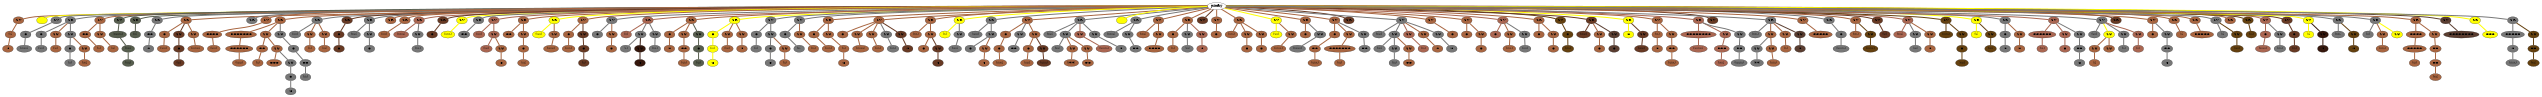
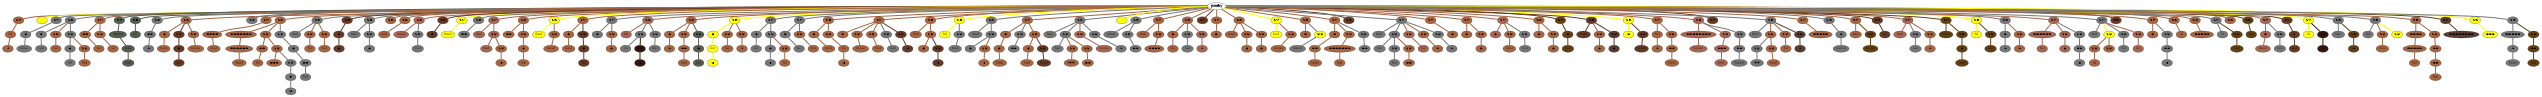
node "U U": fillcolor #777777 -> yellow
